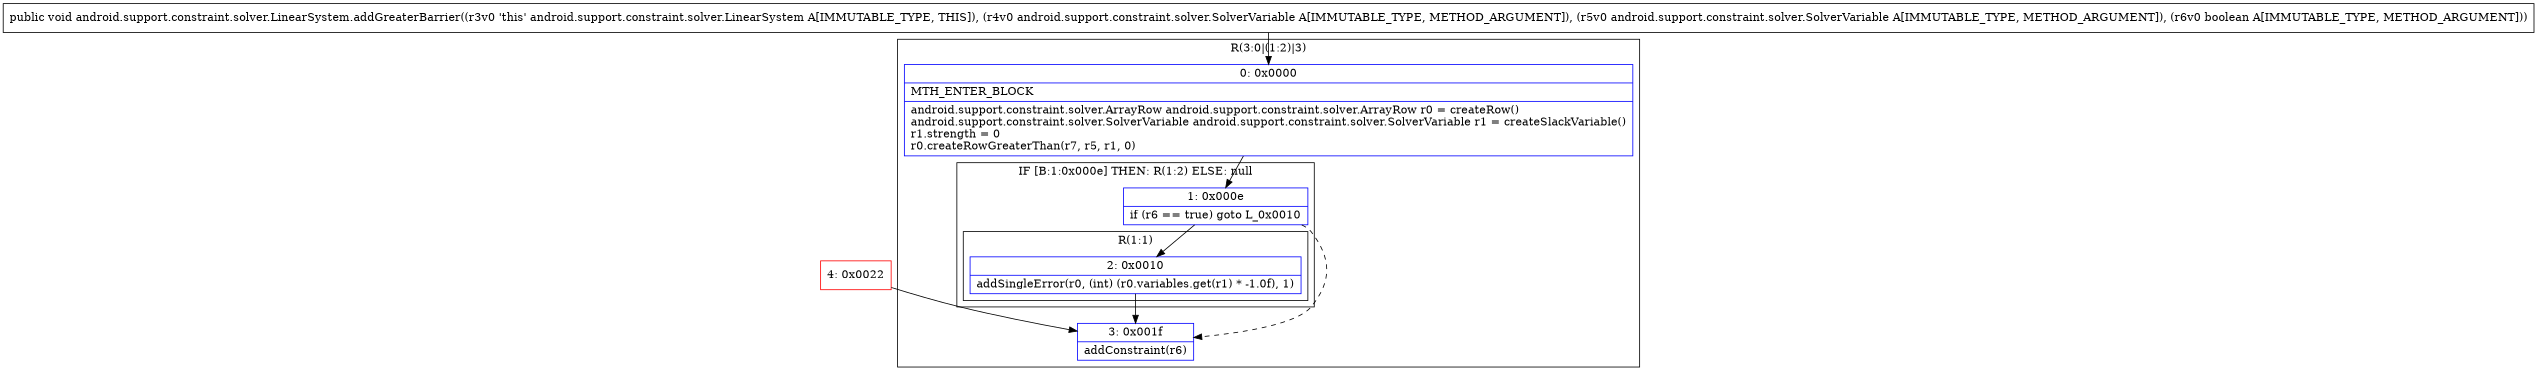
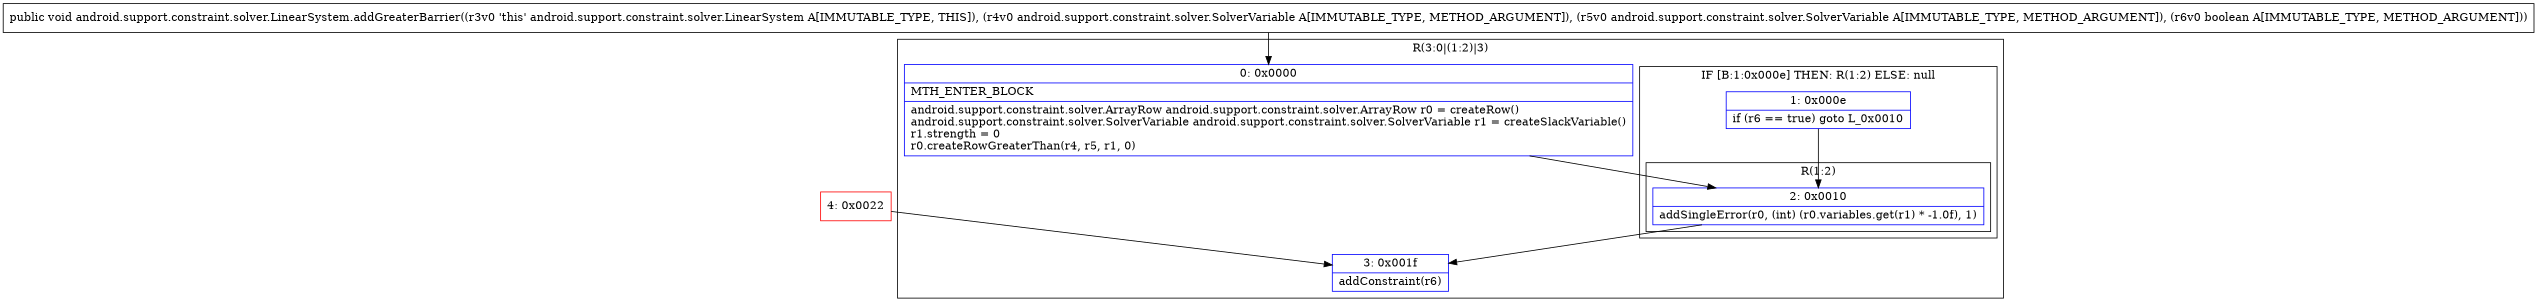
node "0: 0x0000": text "r0.createRowGreaterThan(r7, r5, r1, 0)" -> "r0.createRowGreaterThan(r4, r5, r1, 0)"
edge "0: 0x0000" -> "1: 0x000e": now "0: 0x0000" -> "2: 0x0010"
cluster "R(1:1)": label "R(1:1)" -> "R(1:2)"
edge "1: 0x000e" -> "3: 0x001f": removed
